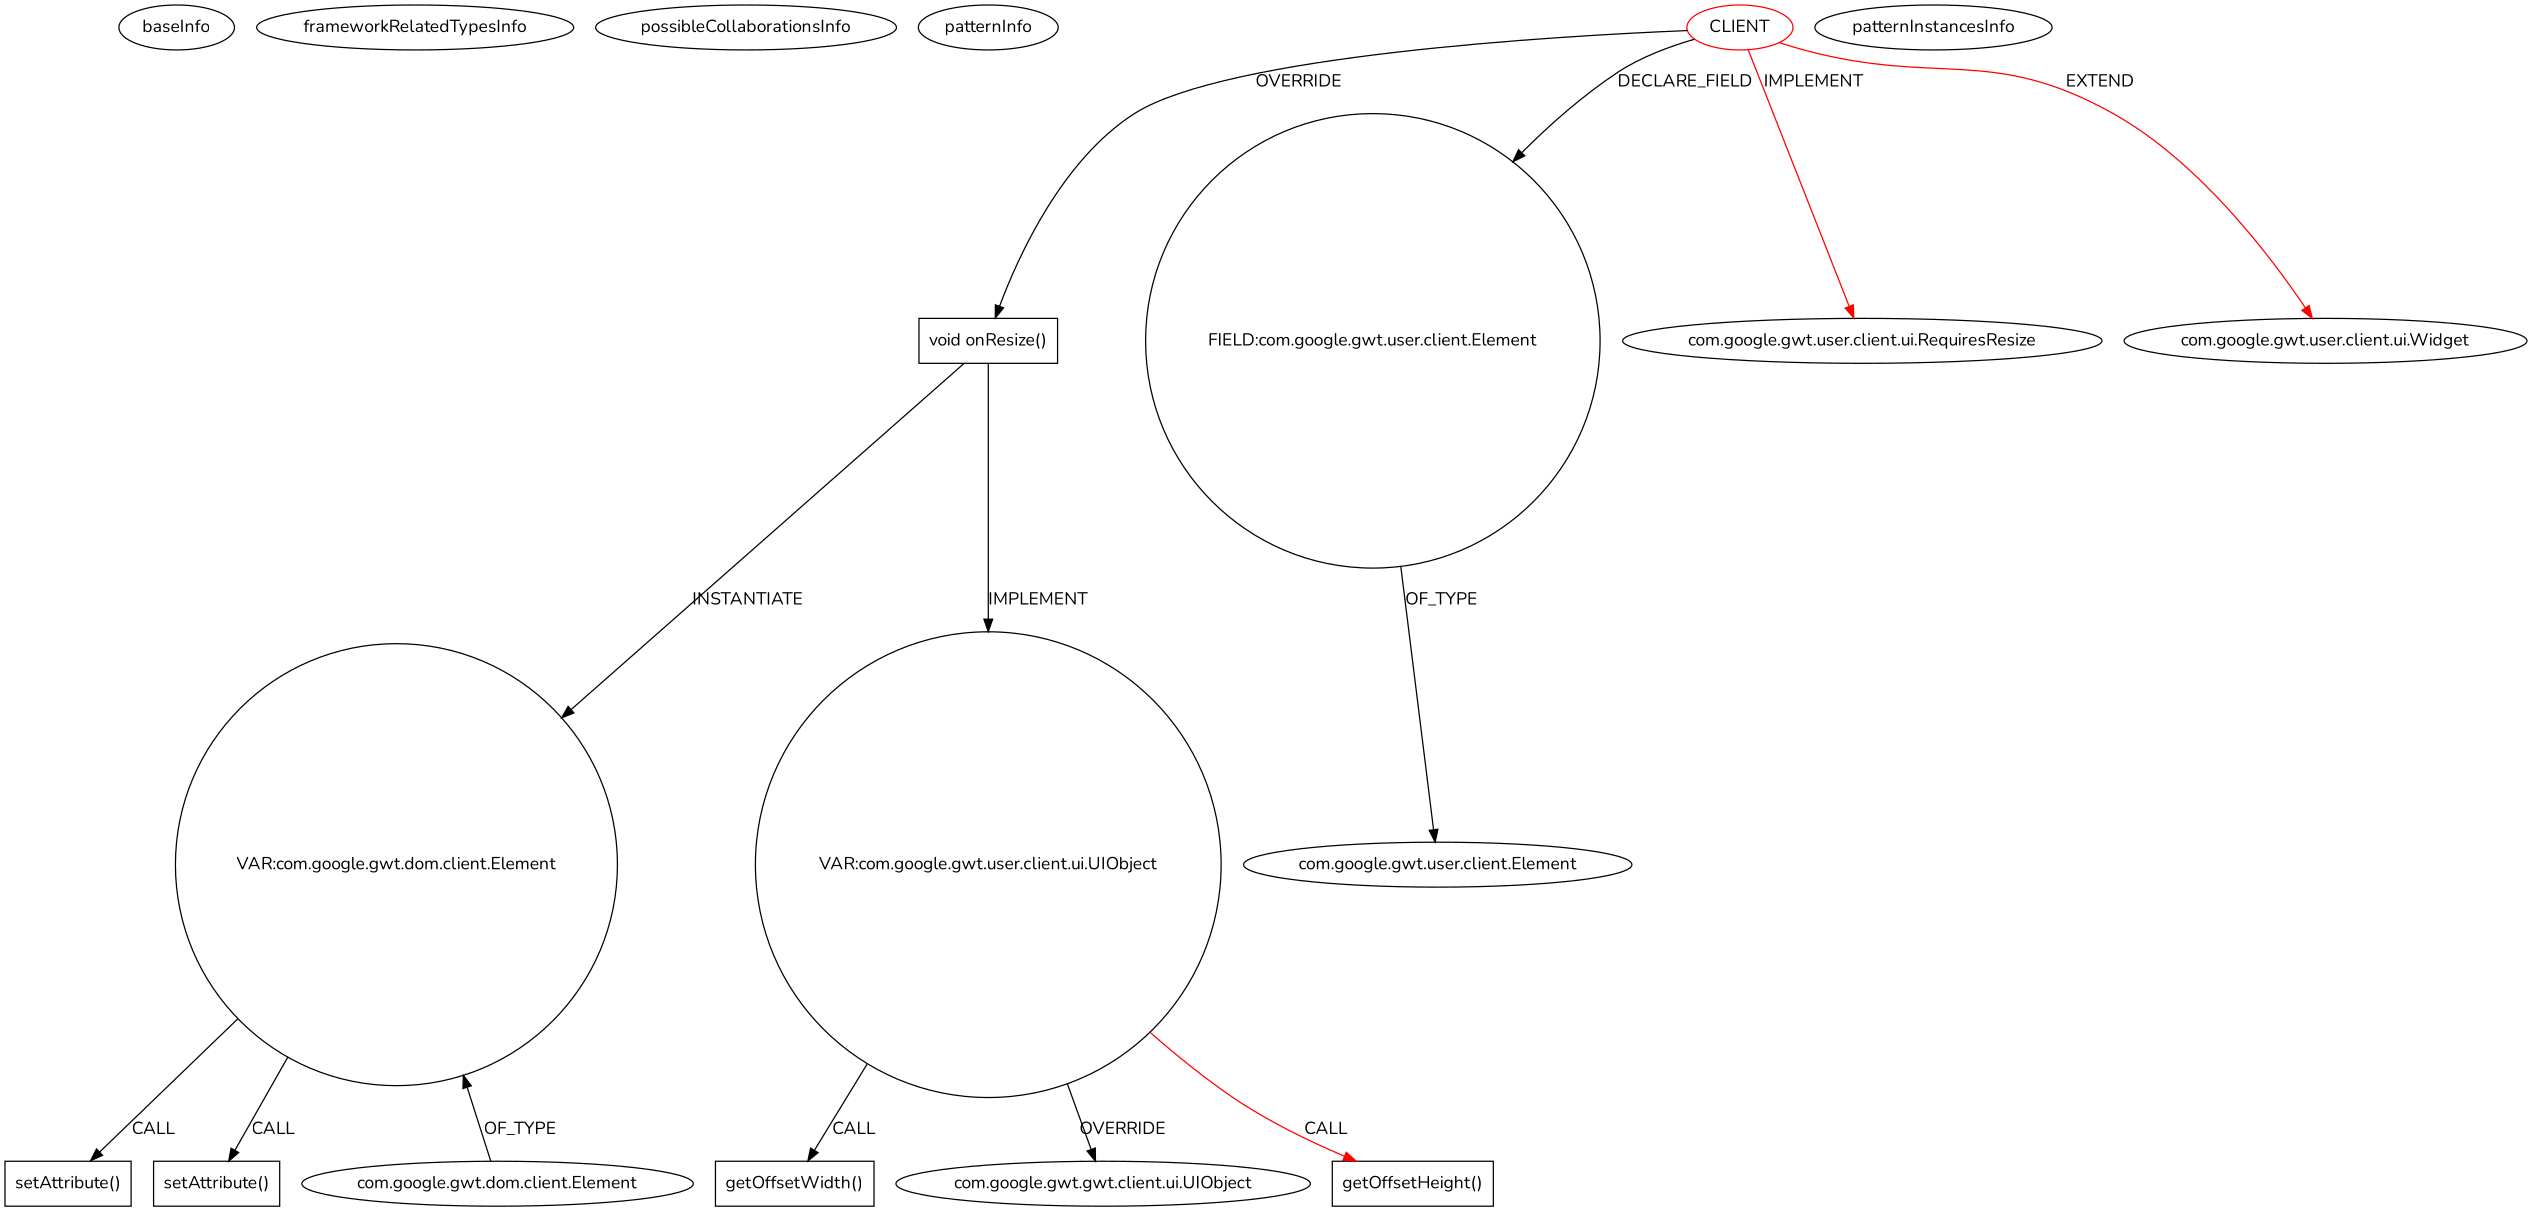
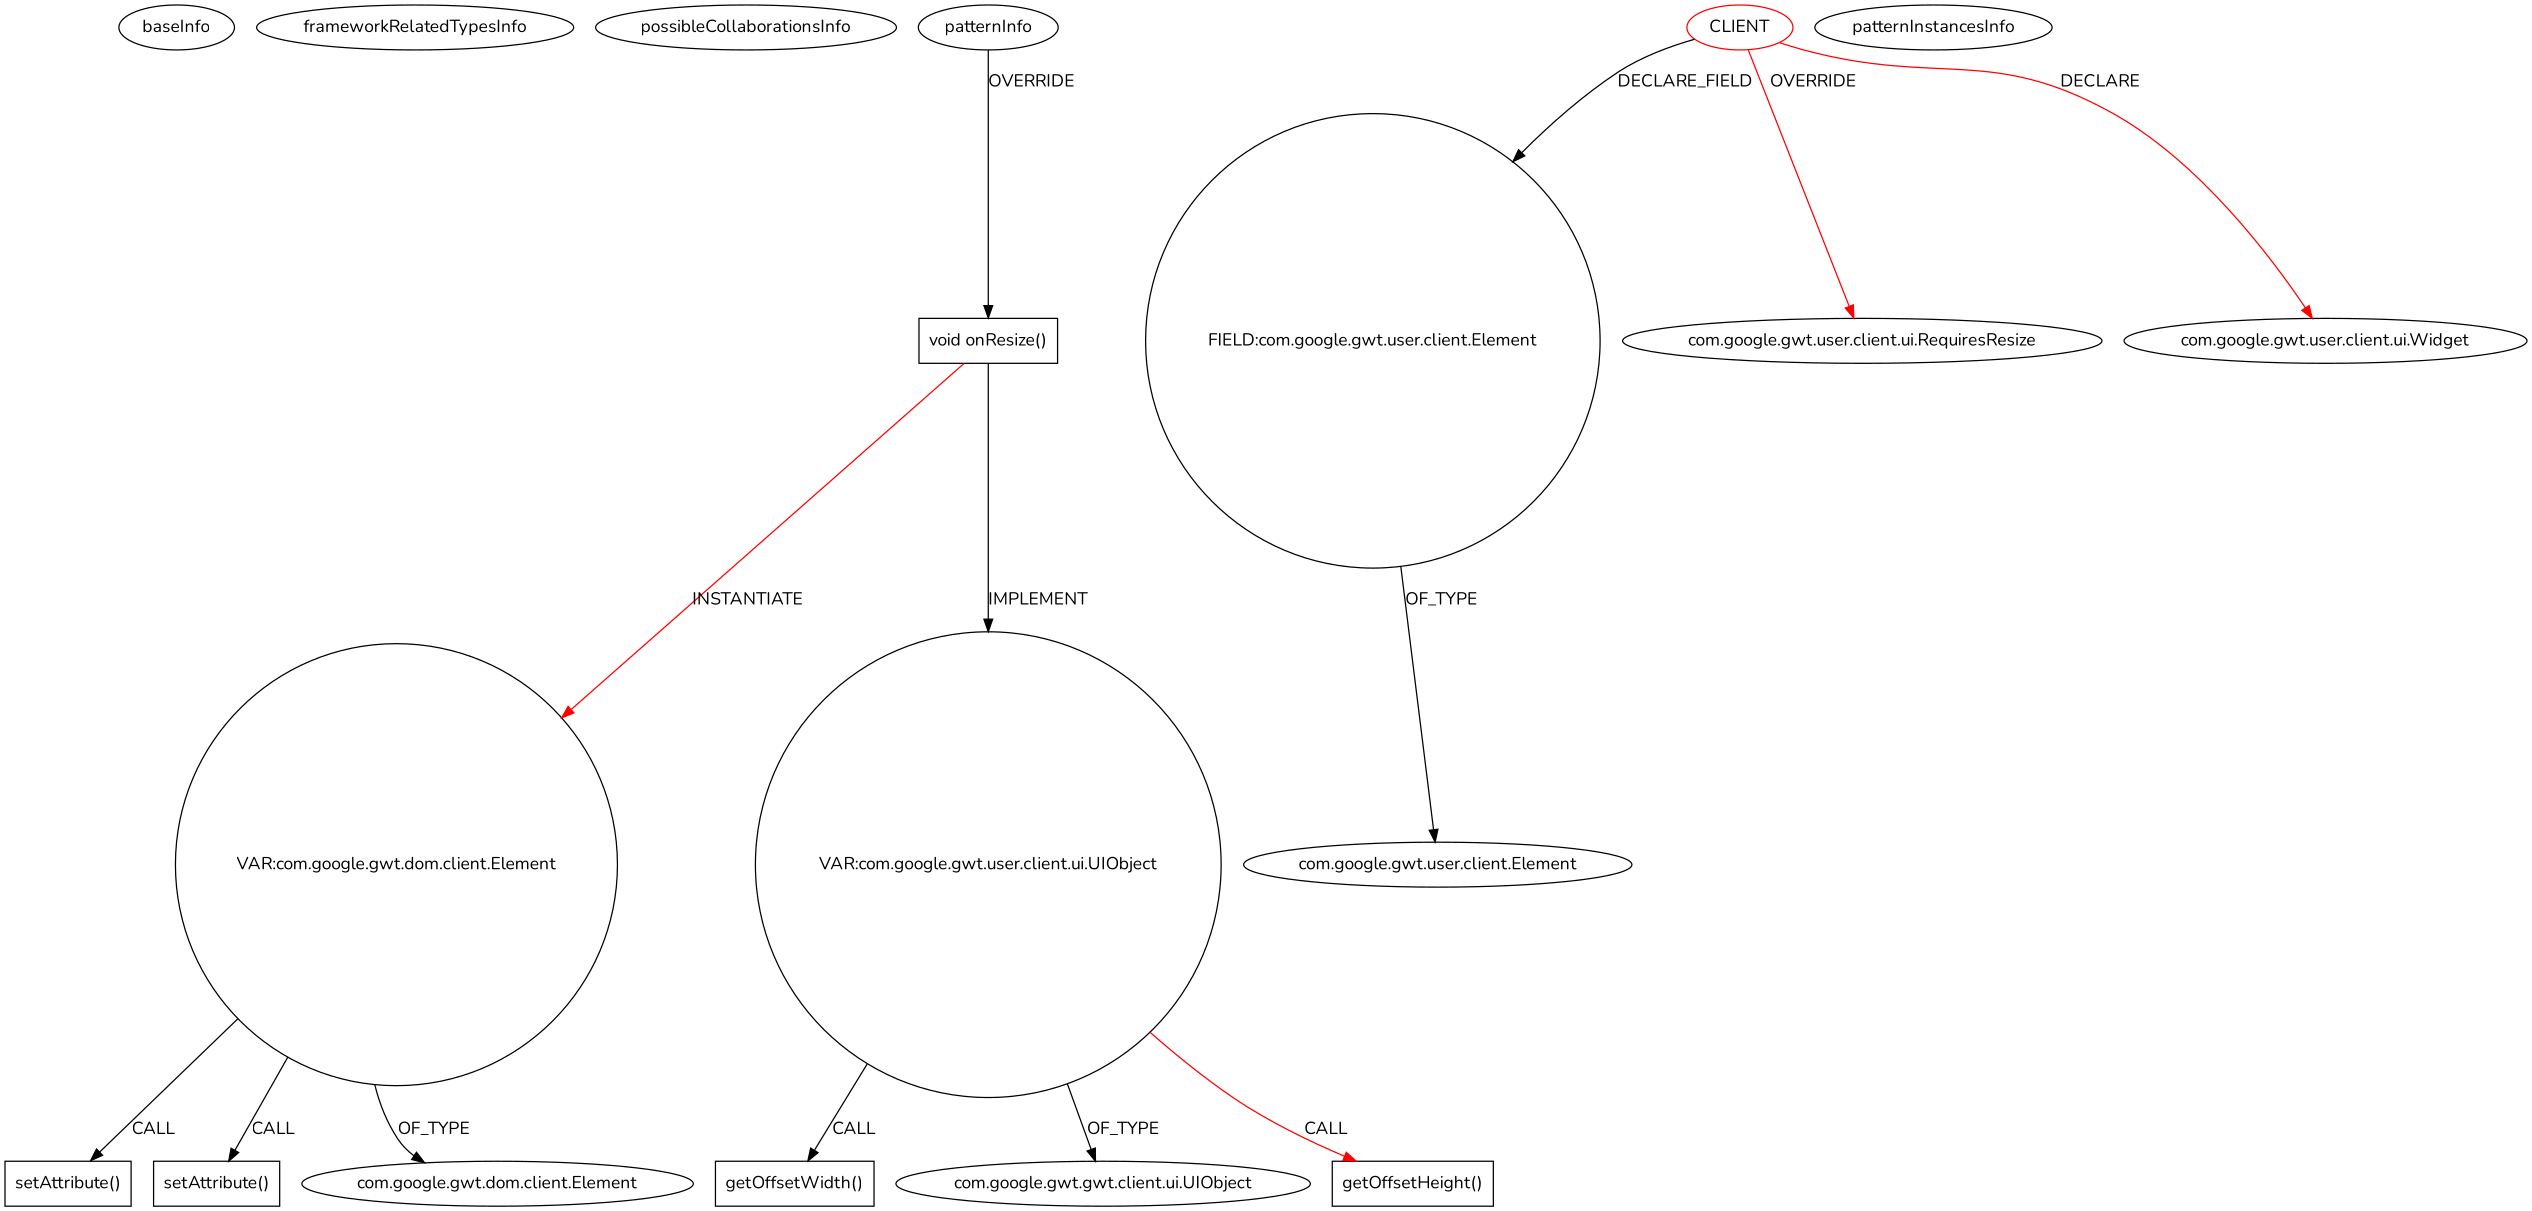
edge "CLIENT" -> "void onResize()": now "patternInfo" -> "void onResize()"
edge "CLIENT" -> "com.google.gwt.user.client.ui.RequiresResize": label "IMPLEMENT" -> "OVERRIDE"
edge "CLIENT" -> "com.google.gwt.user.client.ui.Widget": label "EXTEND" -> "DECLARE"
edge "void onResize()" -> "VAR:com.google.gwt.dom.client.Element": color black -> red
edge "com.google.gwt.dom.client.Element" -> "VAR:com.google.gwt.dom.client.Element": reversed
edge "VAR:com.google.gwt.user.client.ui.UIObject" -> "com.google.gwt.gwt.client.ui.UIObject": label "OVERRIDE" -> "OF_TYPE"
